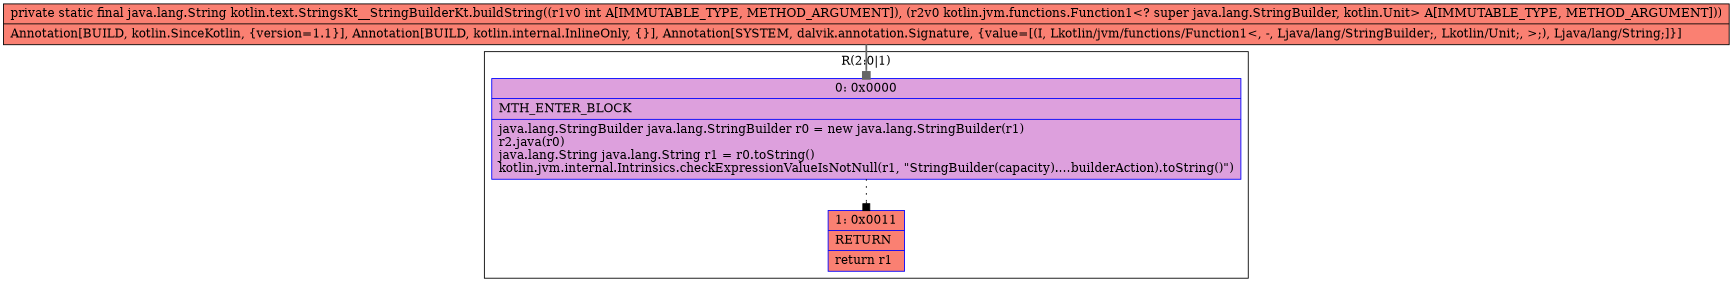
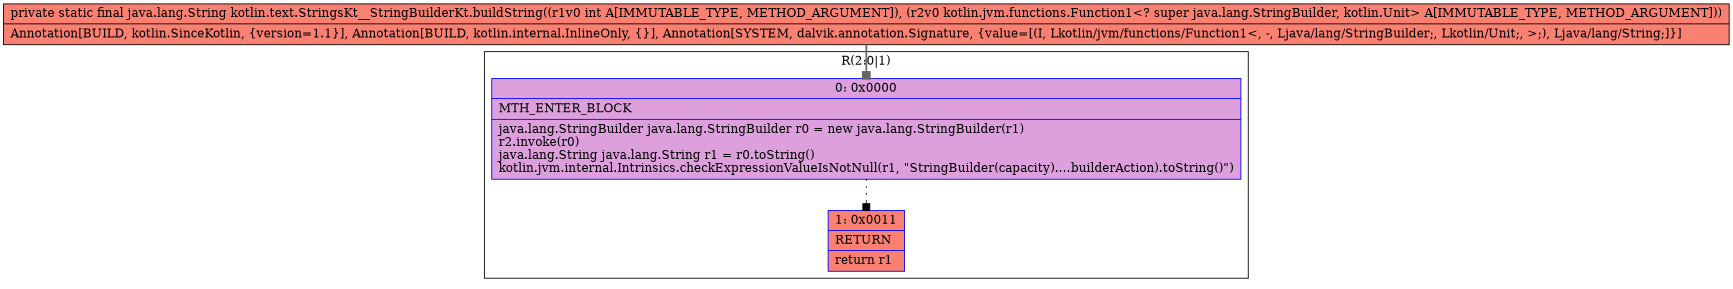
node "0: 0x0000": text "r2.java(r0)" -> "r2.invoke(r0)"
